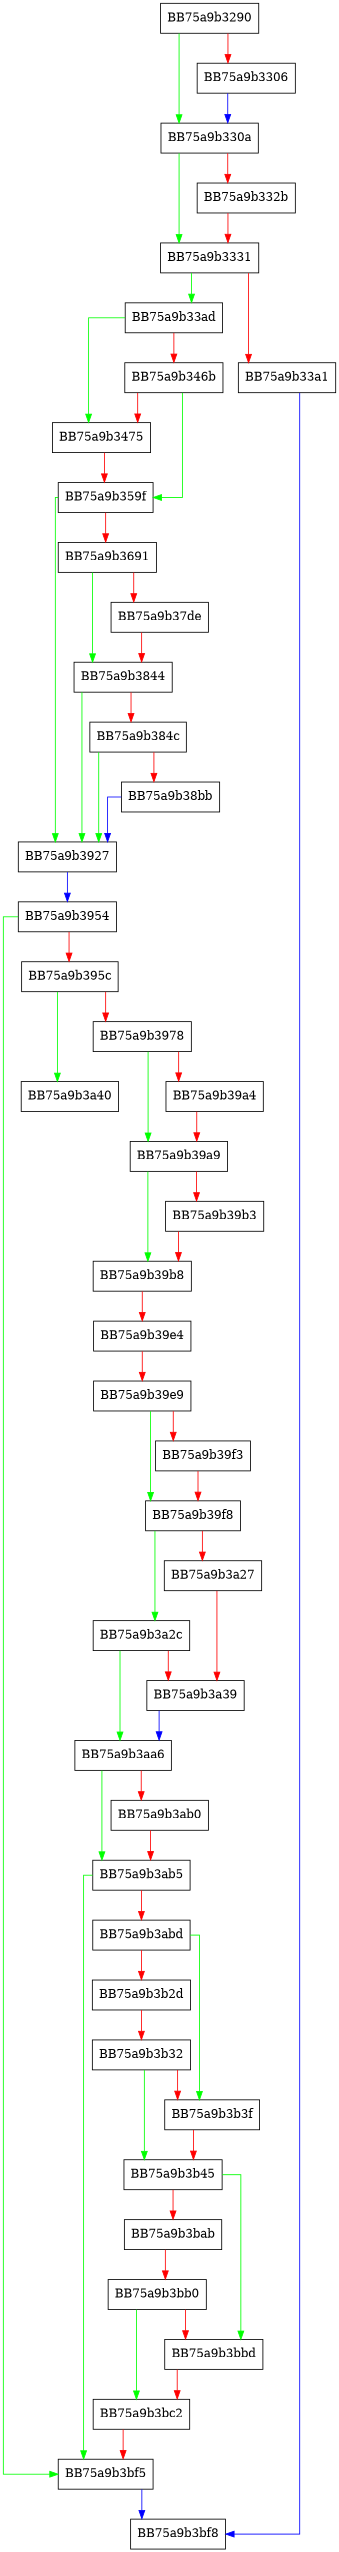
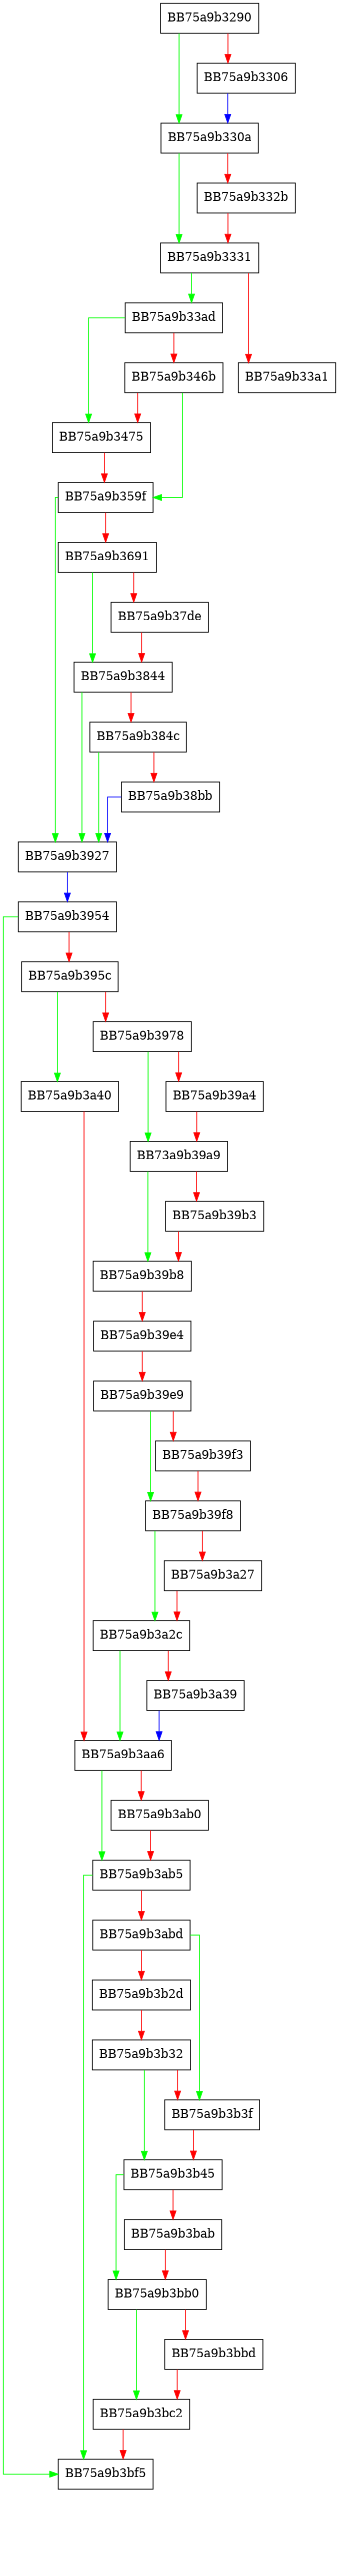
node "BB75a9b39a9": label "BB75a9b39a9" -> "BB73a9b39a9"
edge "BB75a9b3a40" -> "BB75a9b3aa6": added
edge "BB75a9b3a27" -> "BB75a9b3a39": now "BB75a9b3a27" -> "BB75a9b3a2c"
edge "BB75a9b3b45" -> "BB75a9b3bbd": now "BB75a9b3b45" -> "BB75a9b3bb0"
node "BB75a9b3bf8": removed
